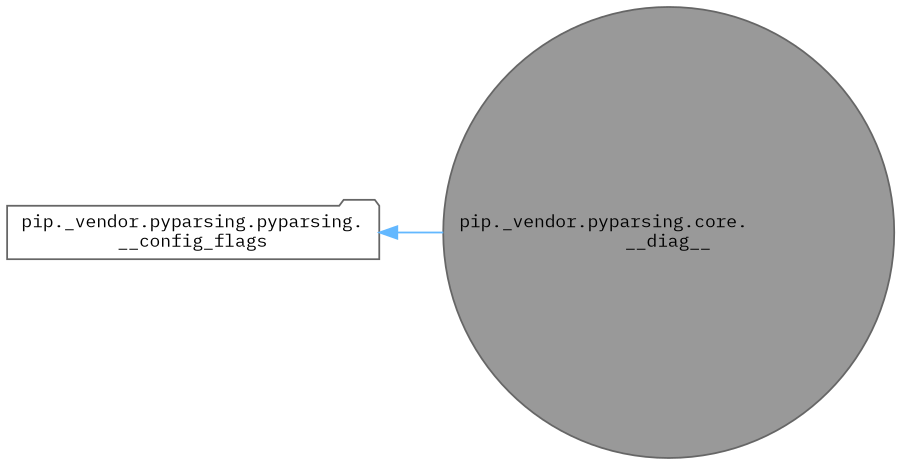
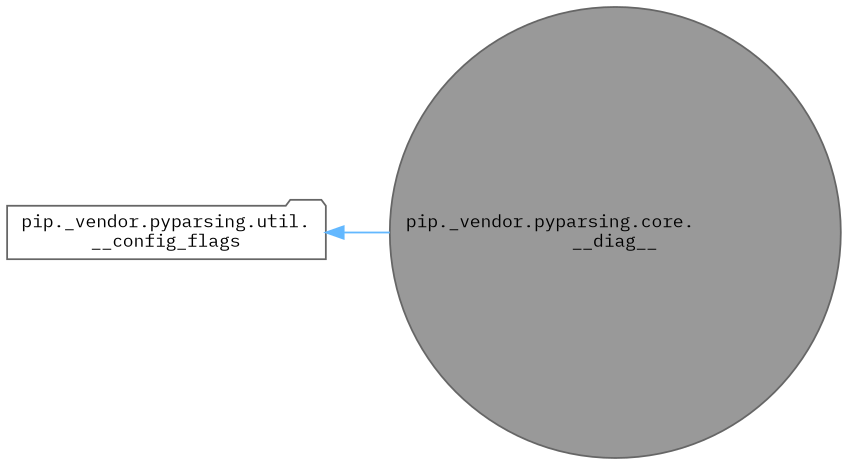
node "pip._vendor.pyparsing.pyparsing. __config_flags": label "pip._vendor.pyparsing.pyparsing. __config_flags" -> "pip._vendor.pyparsing.util. __config_flags"
